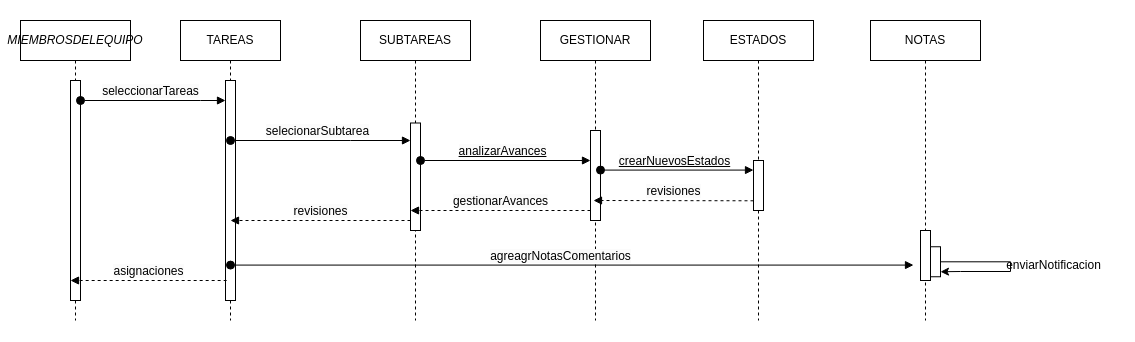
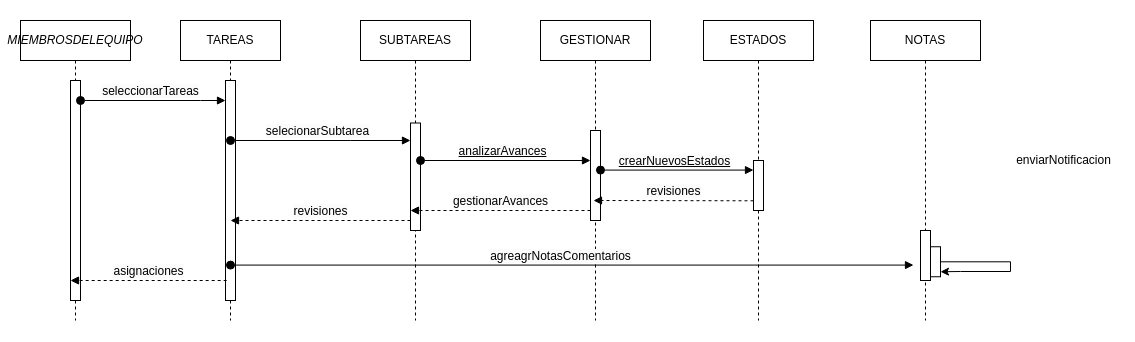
node "enviarNotificacion": moved (1054, 266) -> (1064, 161)
